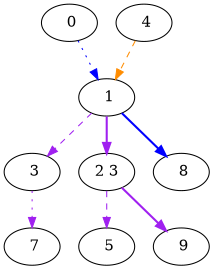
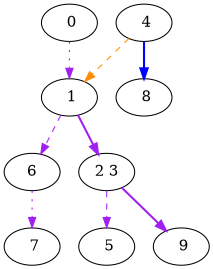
edge "0" -> "1": color blue -> purple
edge "1" -> "8": now "4" -> "8"
node "3": label "3" -> "6"
